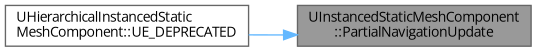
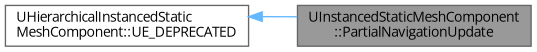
edge "UHierarchicalInstancedStatic MeshComponent::UE_DEPRECATED" -> "UInstancedStaticMeshComponent ::PartialNavigationUpdate": reversed
